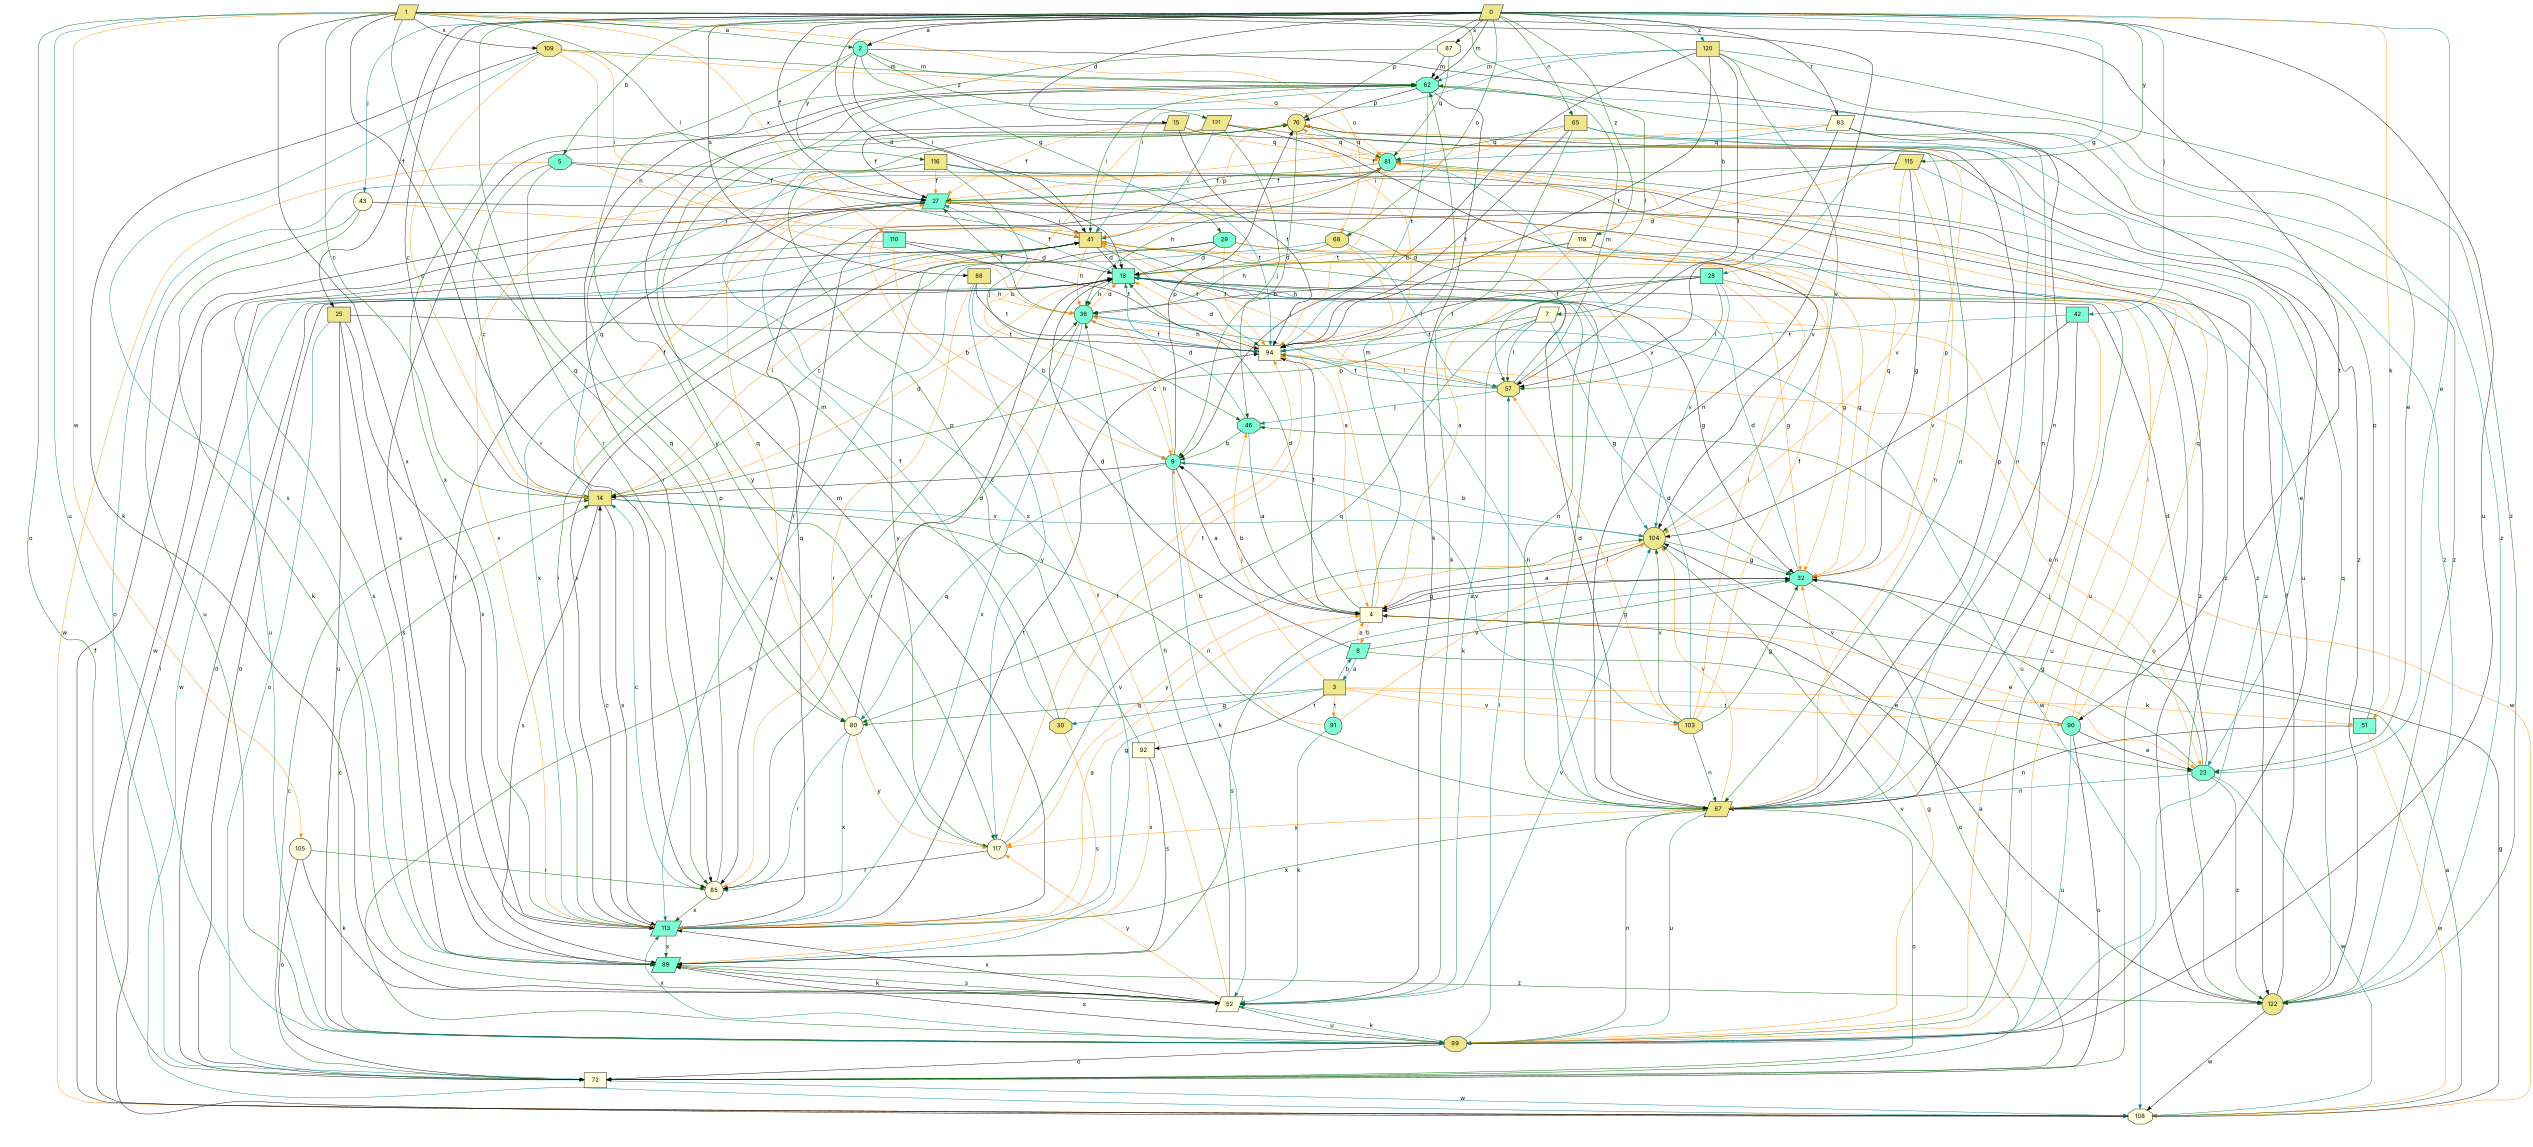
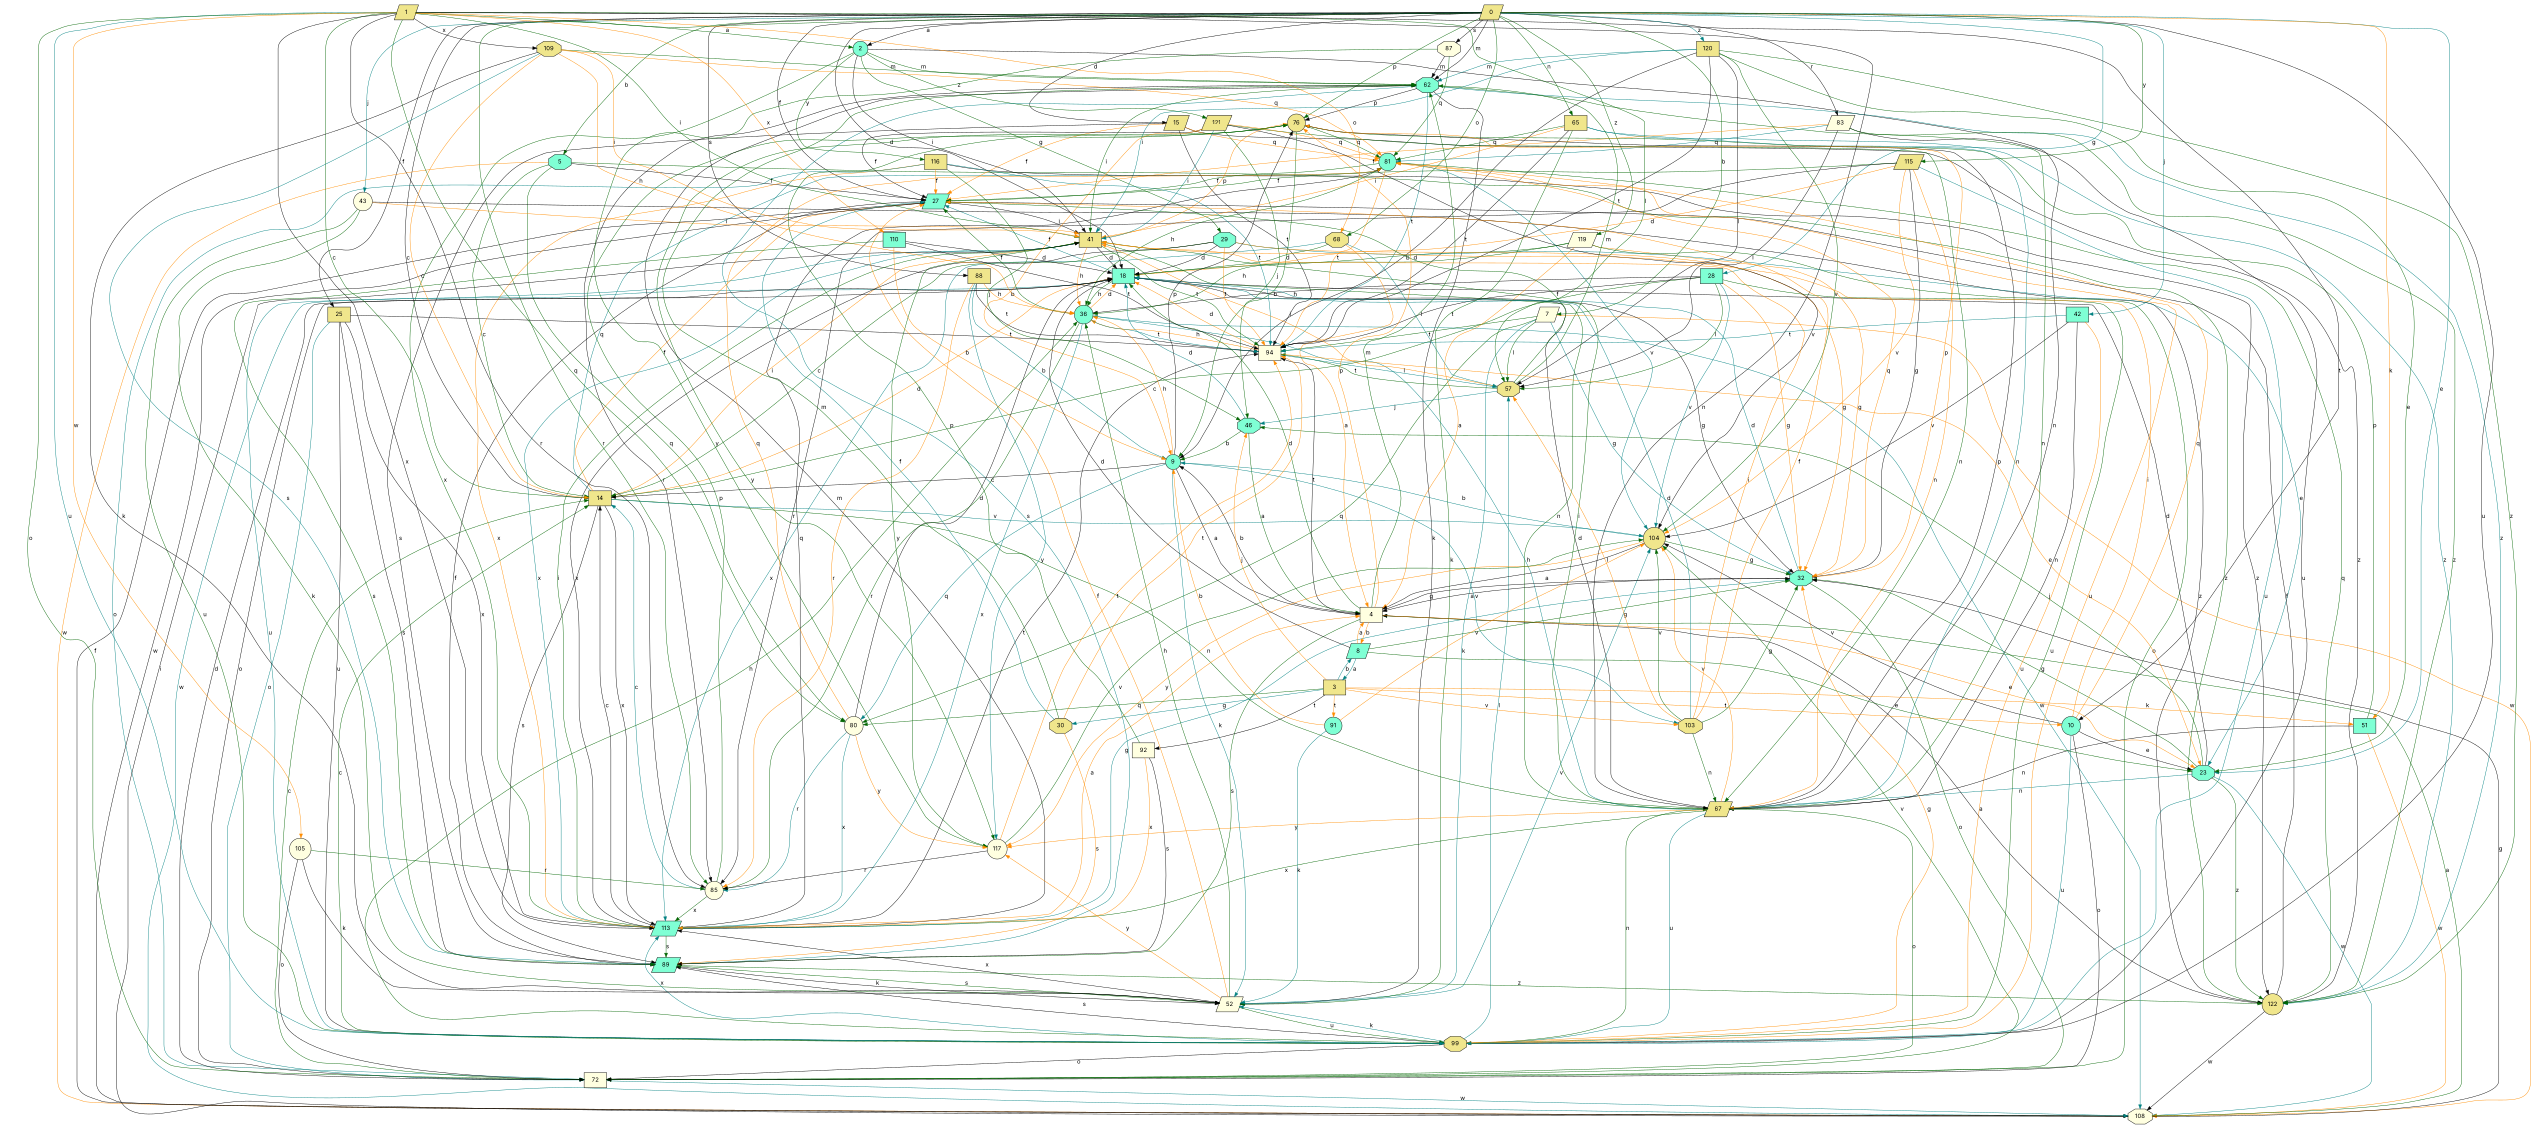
node "90": label "90" -> "10"
